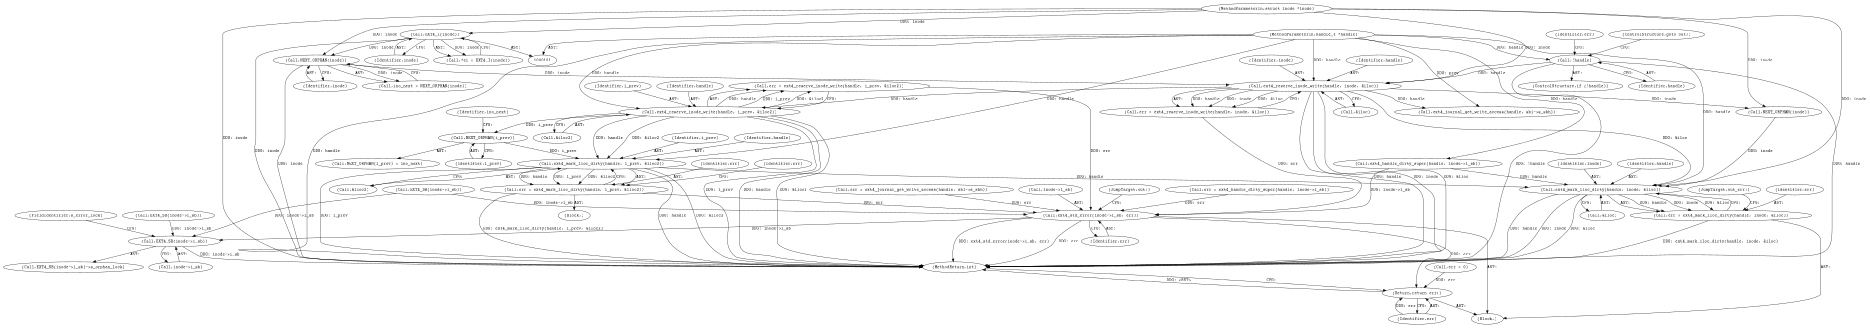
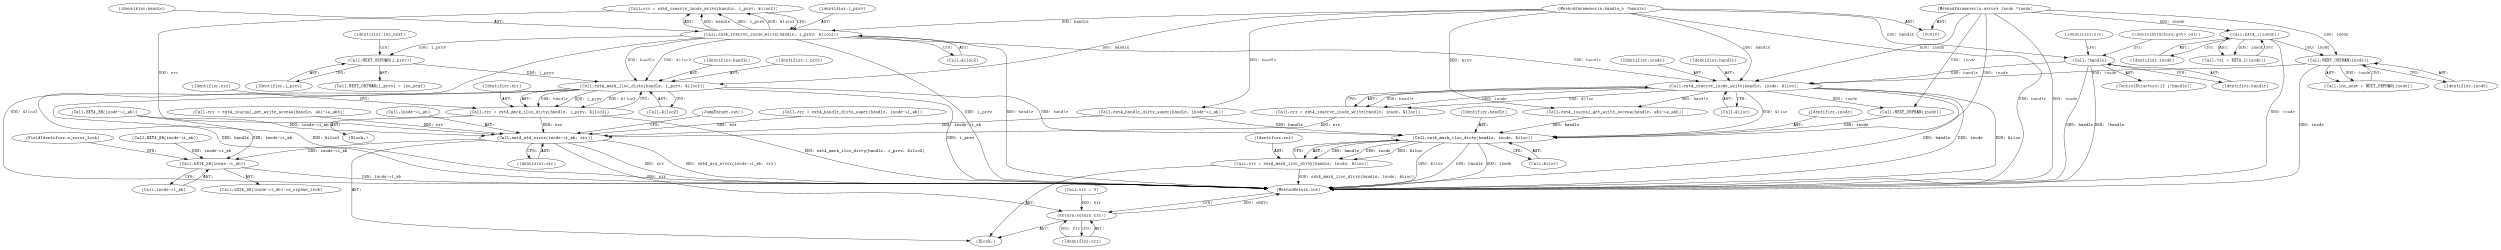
edge "(Call,EXT4_I(inode))" -> "1000101": now "(MethodParameterIn,struct inode *inode)" -> "1000101"
edge "(MethodParameterIn,handle_t *handle)" -> "(Call,ext4_mark_iloc_dirty(handle, inode, &iloc))": now "(Call,ext4_journal_get_write_access(handle, sbi->s_sbh))" -> "(Call,ext4_mark_iloc_dirty(handle, inode, &iloc))"
edge "(Call,ext4_reserve_inode_write(handle, inode, &iloc))" -> "(Call,ext4_reserve_inode_write(handle, i_prev, &iloc2))": reversed
node "(JumpTarget,out_err:)": removed
